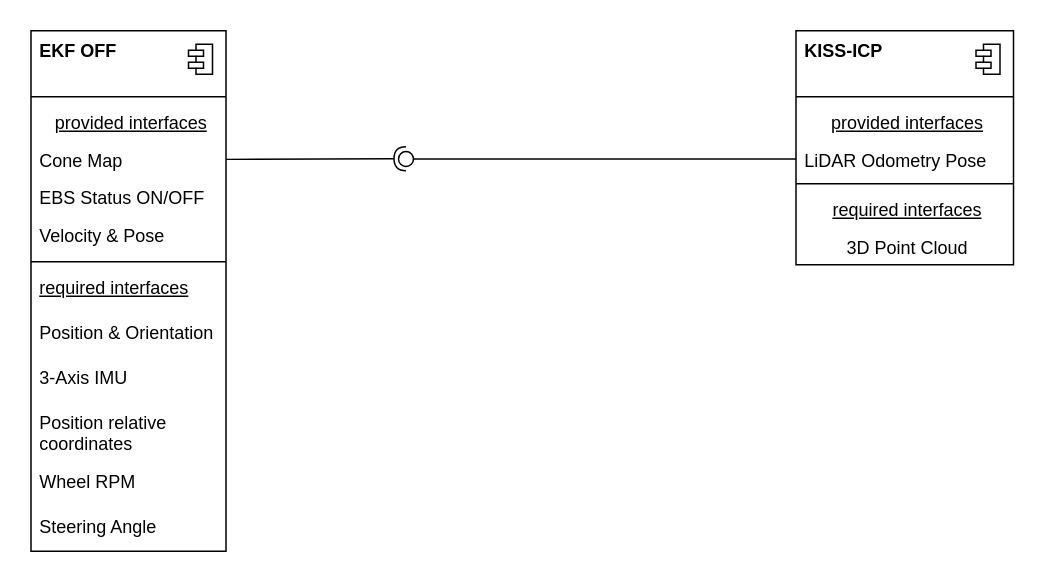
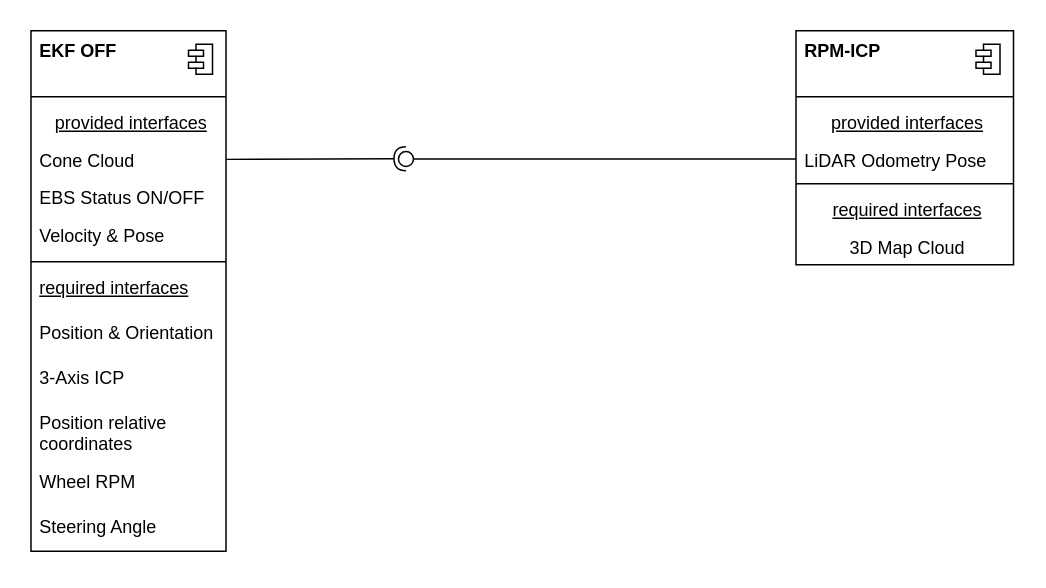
node "KISS-ICP": label "KISS-ICP" -> "RPM-ICP"
node "Cone Map": label "Cone Map" -> "Cone Cloud"
node "3D Point Cloud": label "3D Point Cloud" -> "3D Map Cloud"
node "3-Axis IMU": label "3-Axis IMU" -> "3-Axis ICP"
